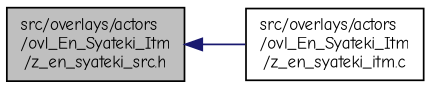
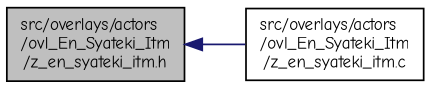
node "src/overlays/actors /ovl_En_Syateki_Itm /z_en_syateki_src.h": label "src/overlays/actors /ovl_En_Syateki_Itm /z_en_syateki_src.h" -> "src/overlays/actors /ovl_En_Syateki_Itm /z_en_syateki_itm.h"
